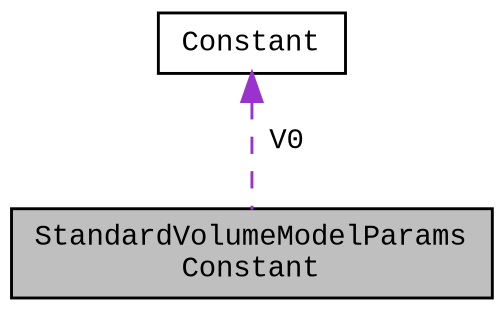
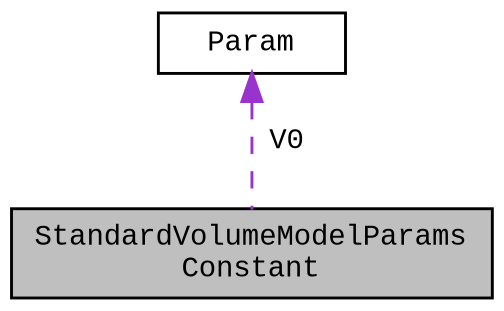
node "Constant": label "Constant" -> "Param"
